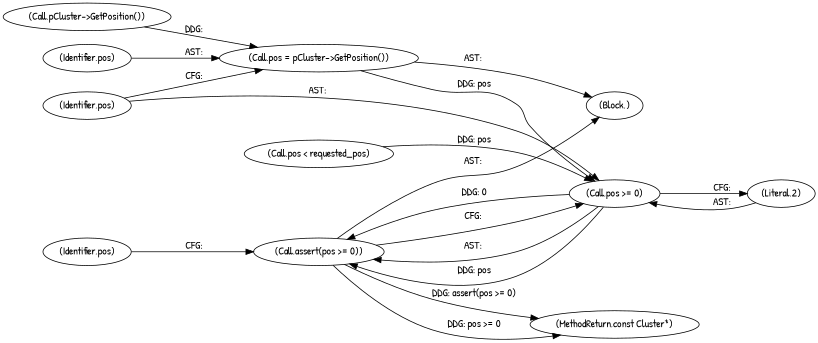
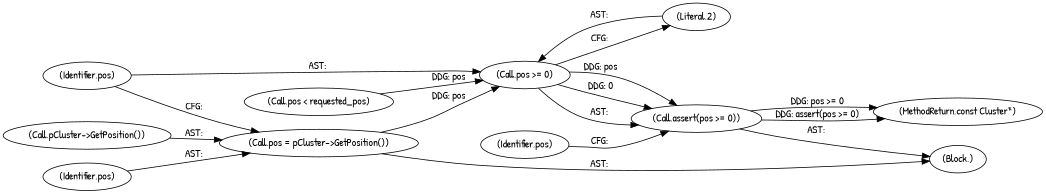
edge "(Call,pCluster->GetPosition())" -> "(Call,pos = pCluster->GetPosition())": label "DDG: " -> "AST: "
edge "(Call,assert(pos >= 0))" -> "(Call,pos >= 0)": removed, label "CFG:"
